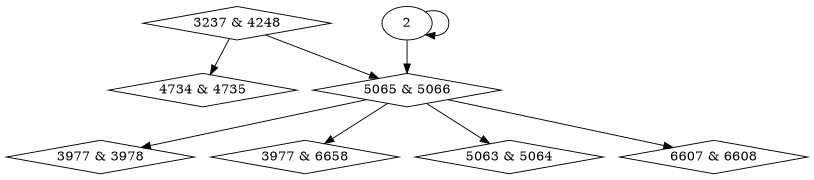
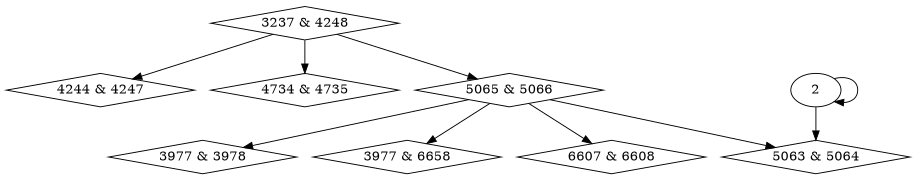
edge "2" -> "5065 & 5066": now "2" -> "5063 & 5064"
node "4244 & 4247": added
